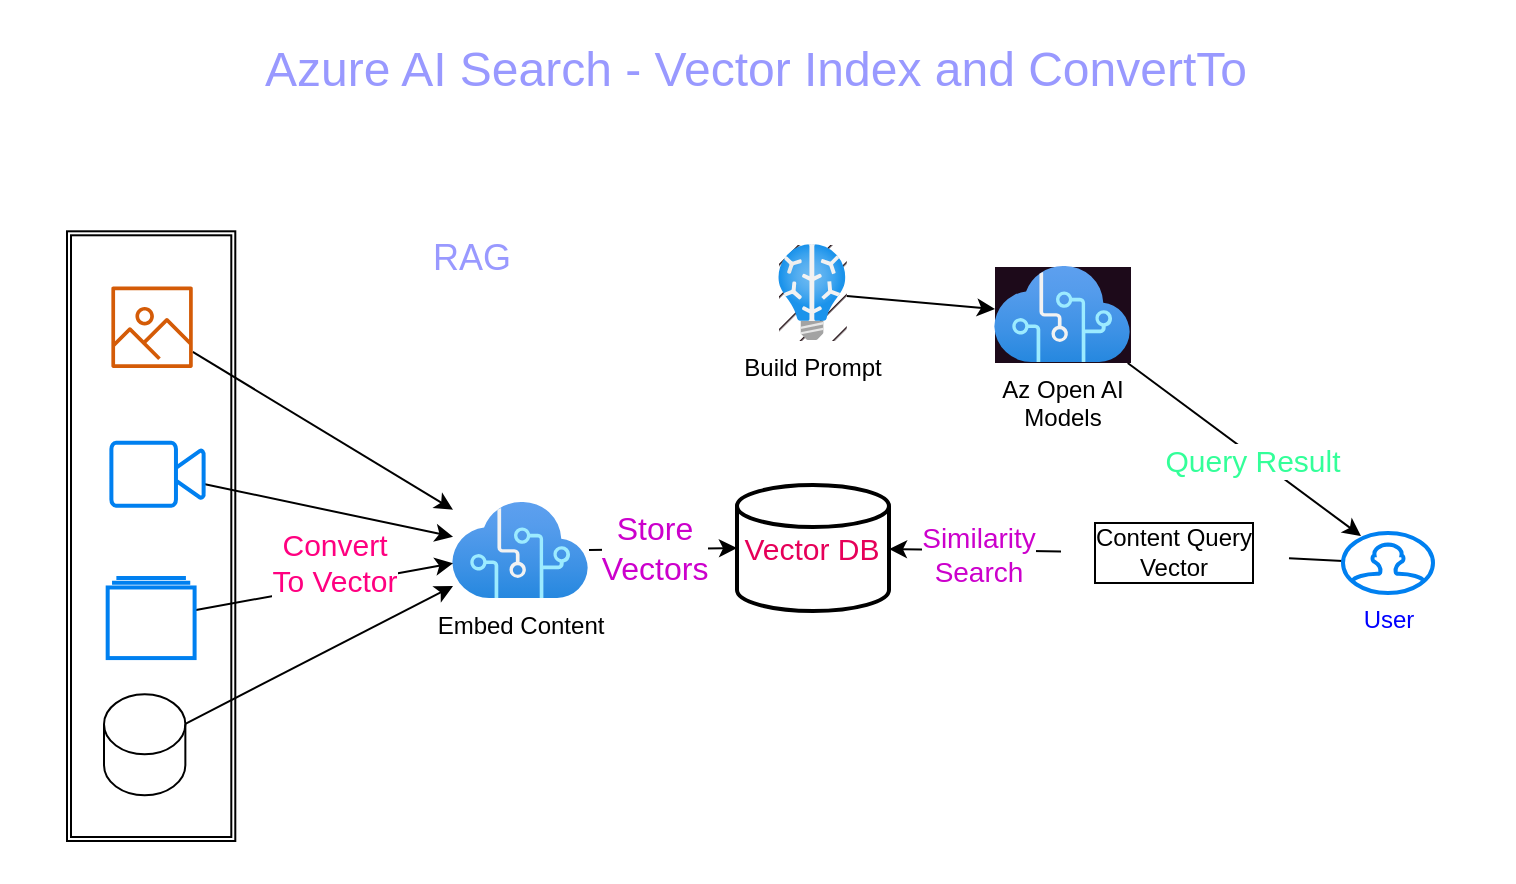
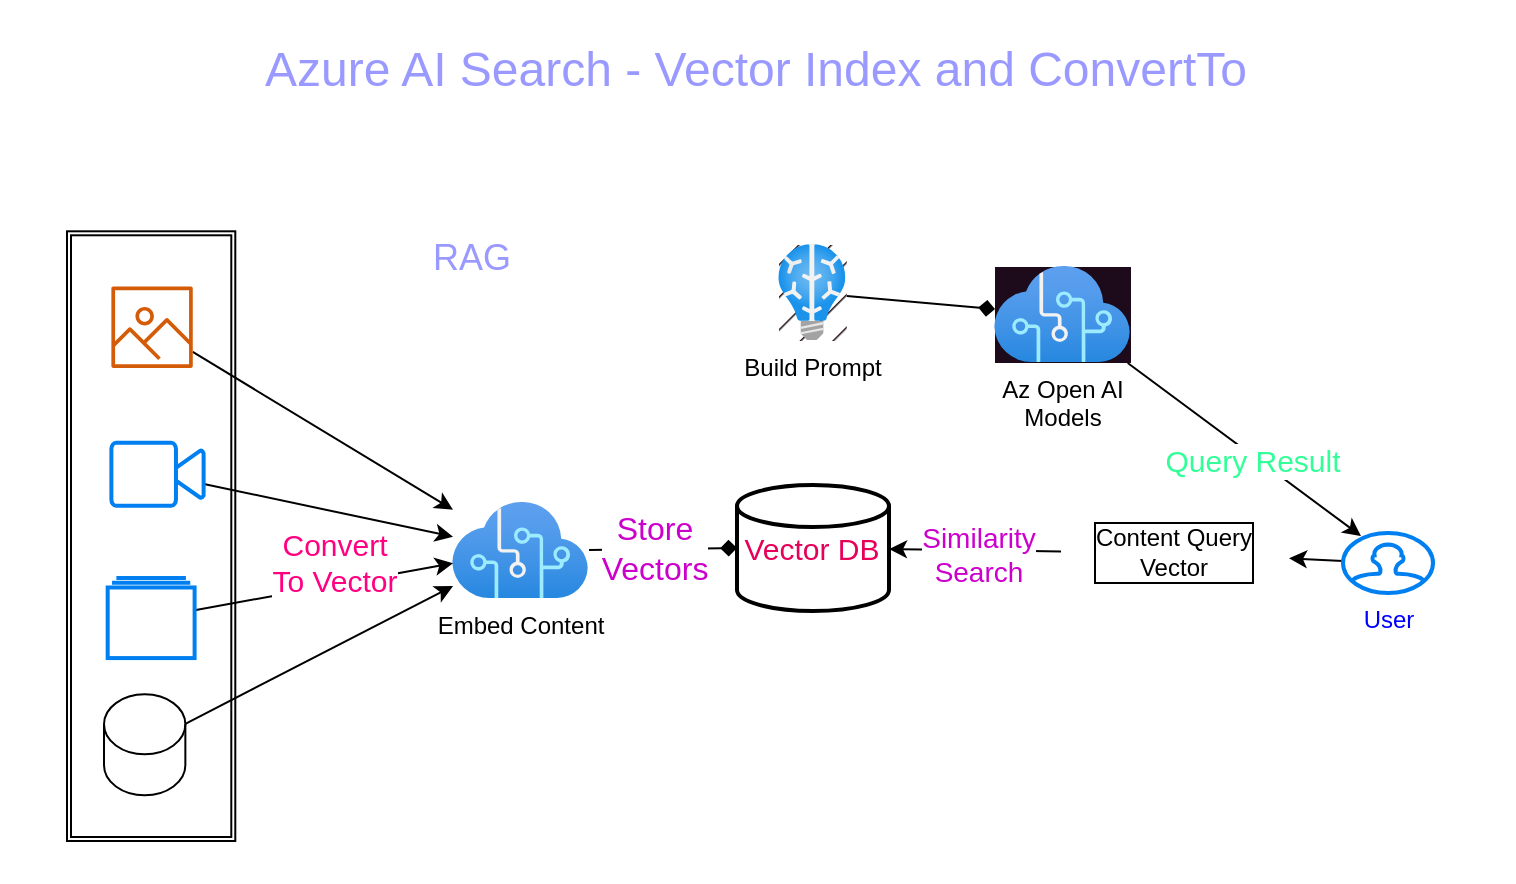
edge "Build Prompt" -> "Az Open AI Models": arrowhead classic -> diamond
edge "Embed Content" -> "Vector DB": arrowhead classic -> diamond
edge "Content Query Vector" -- "User": arrowhead none -> classic
